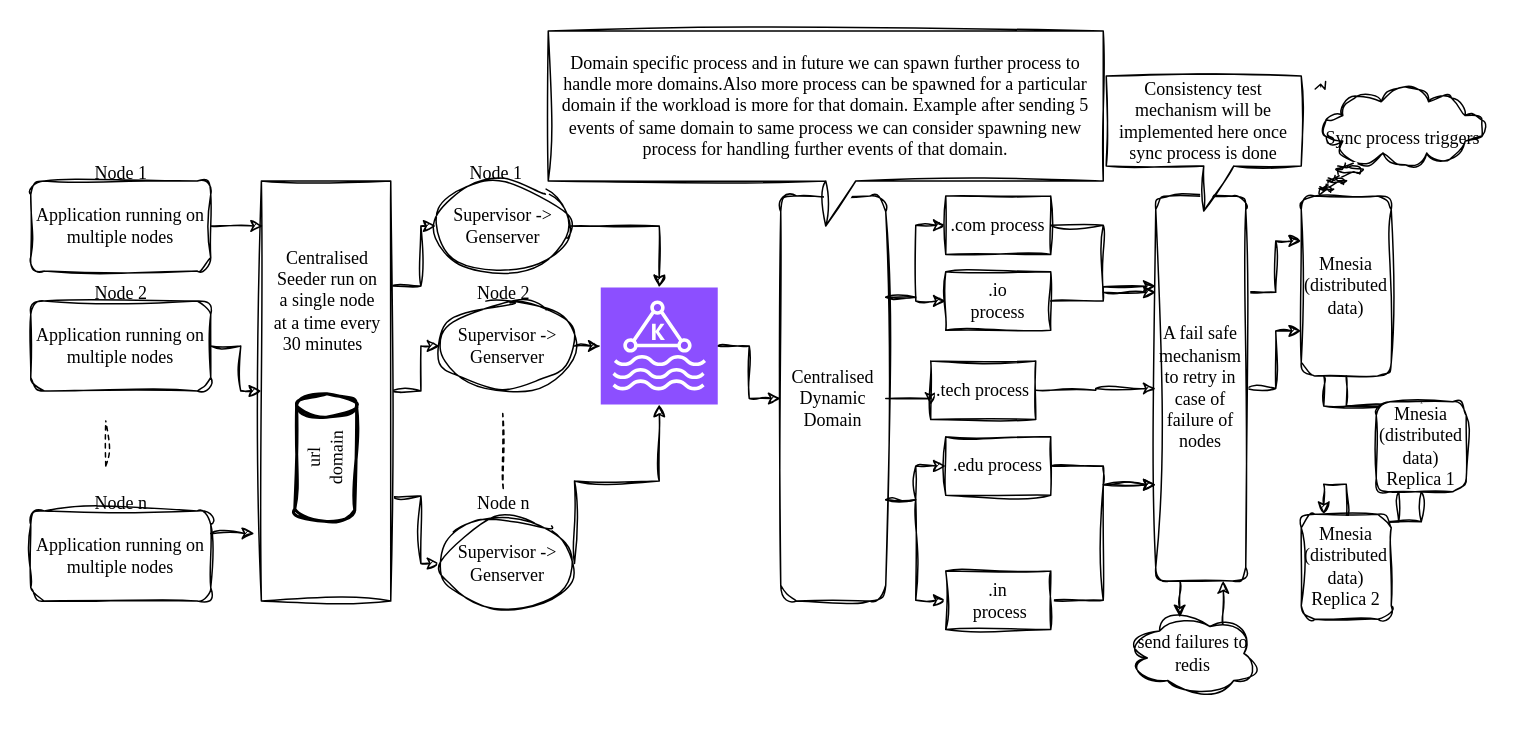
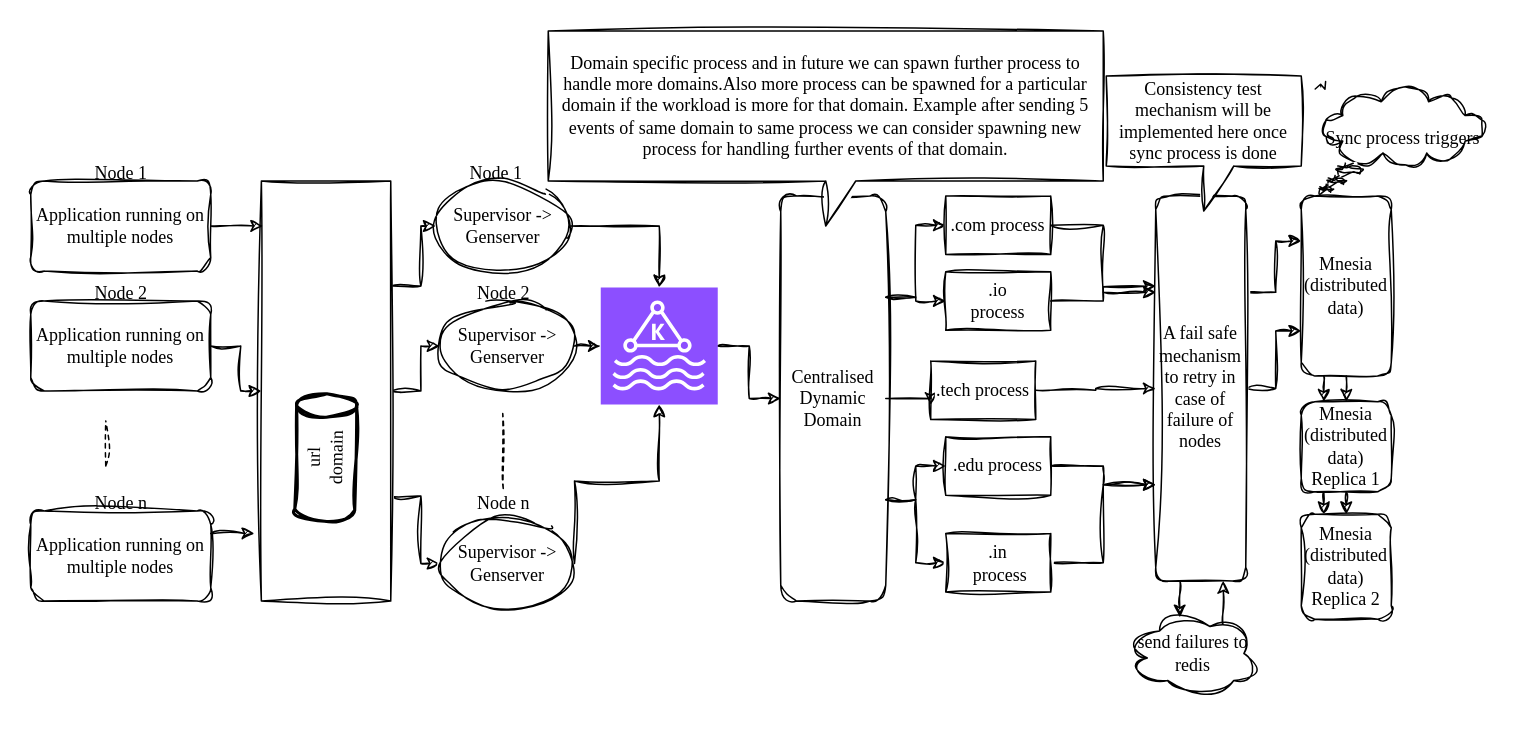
node "Centralised Seeder run on a single node at a time every 30 minutes": removed
node "Mnesia (distributed data) Replica 1": moved (1421, 447) -> (1346, 447)
node ".in process": moved (998, 600) -> (998, 563)
